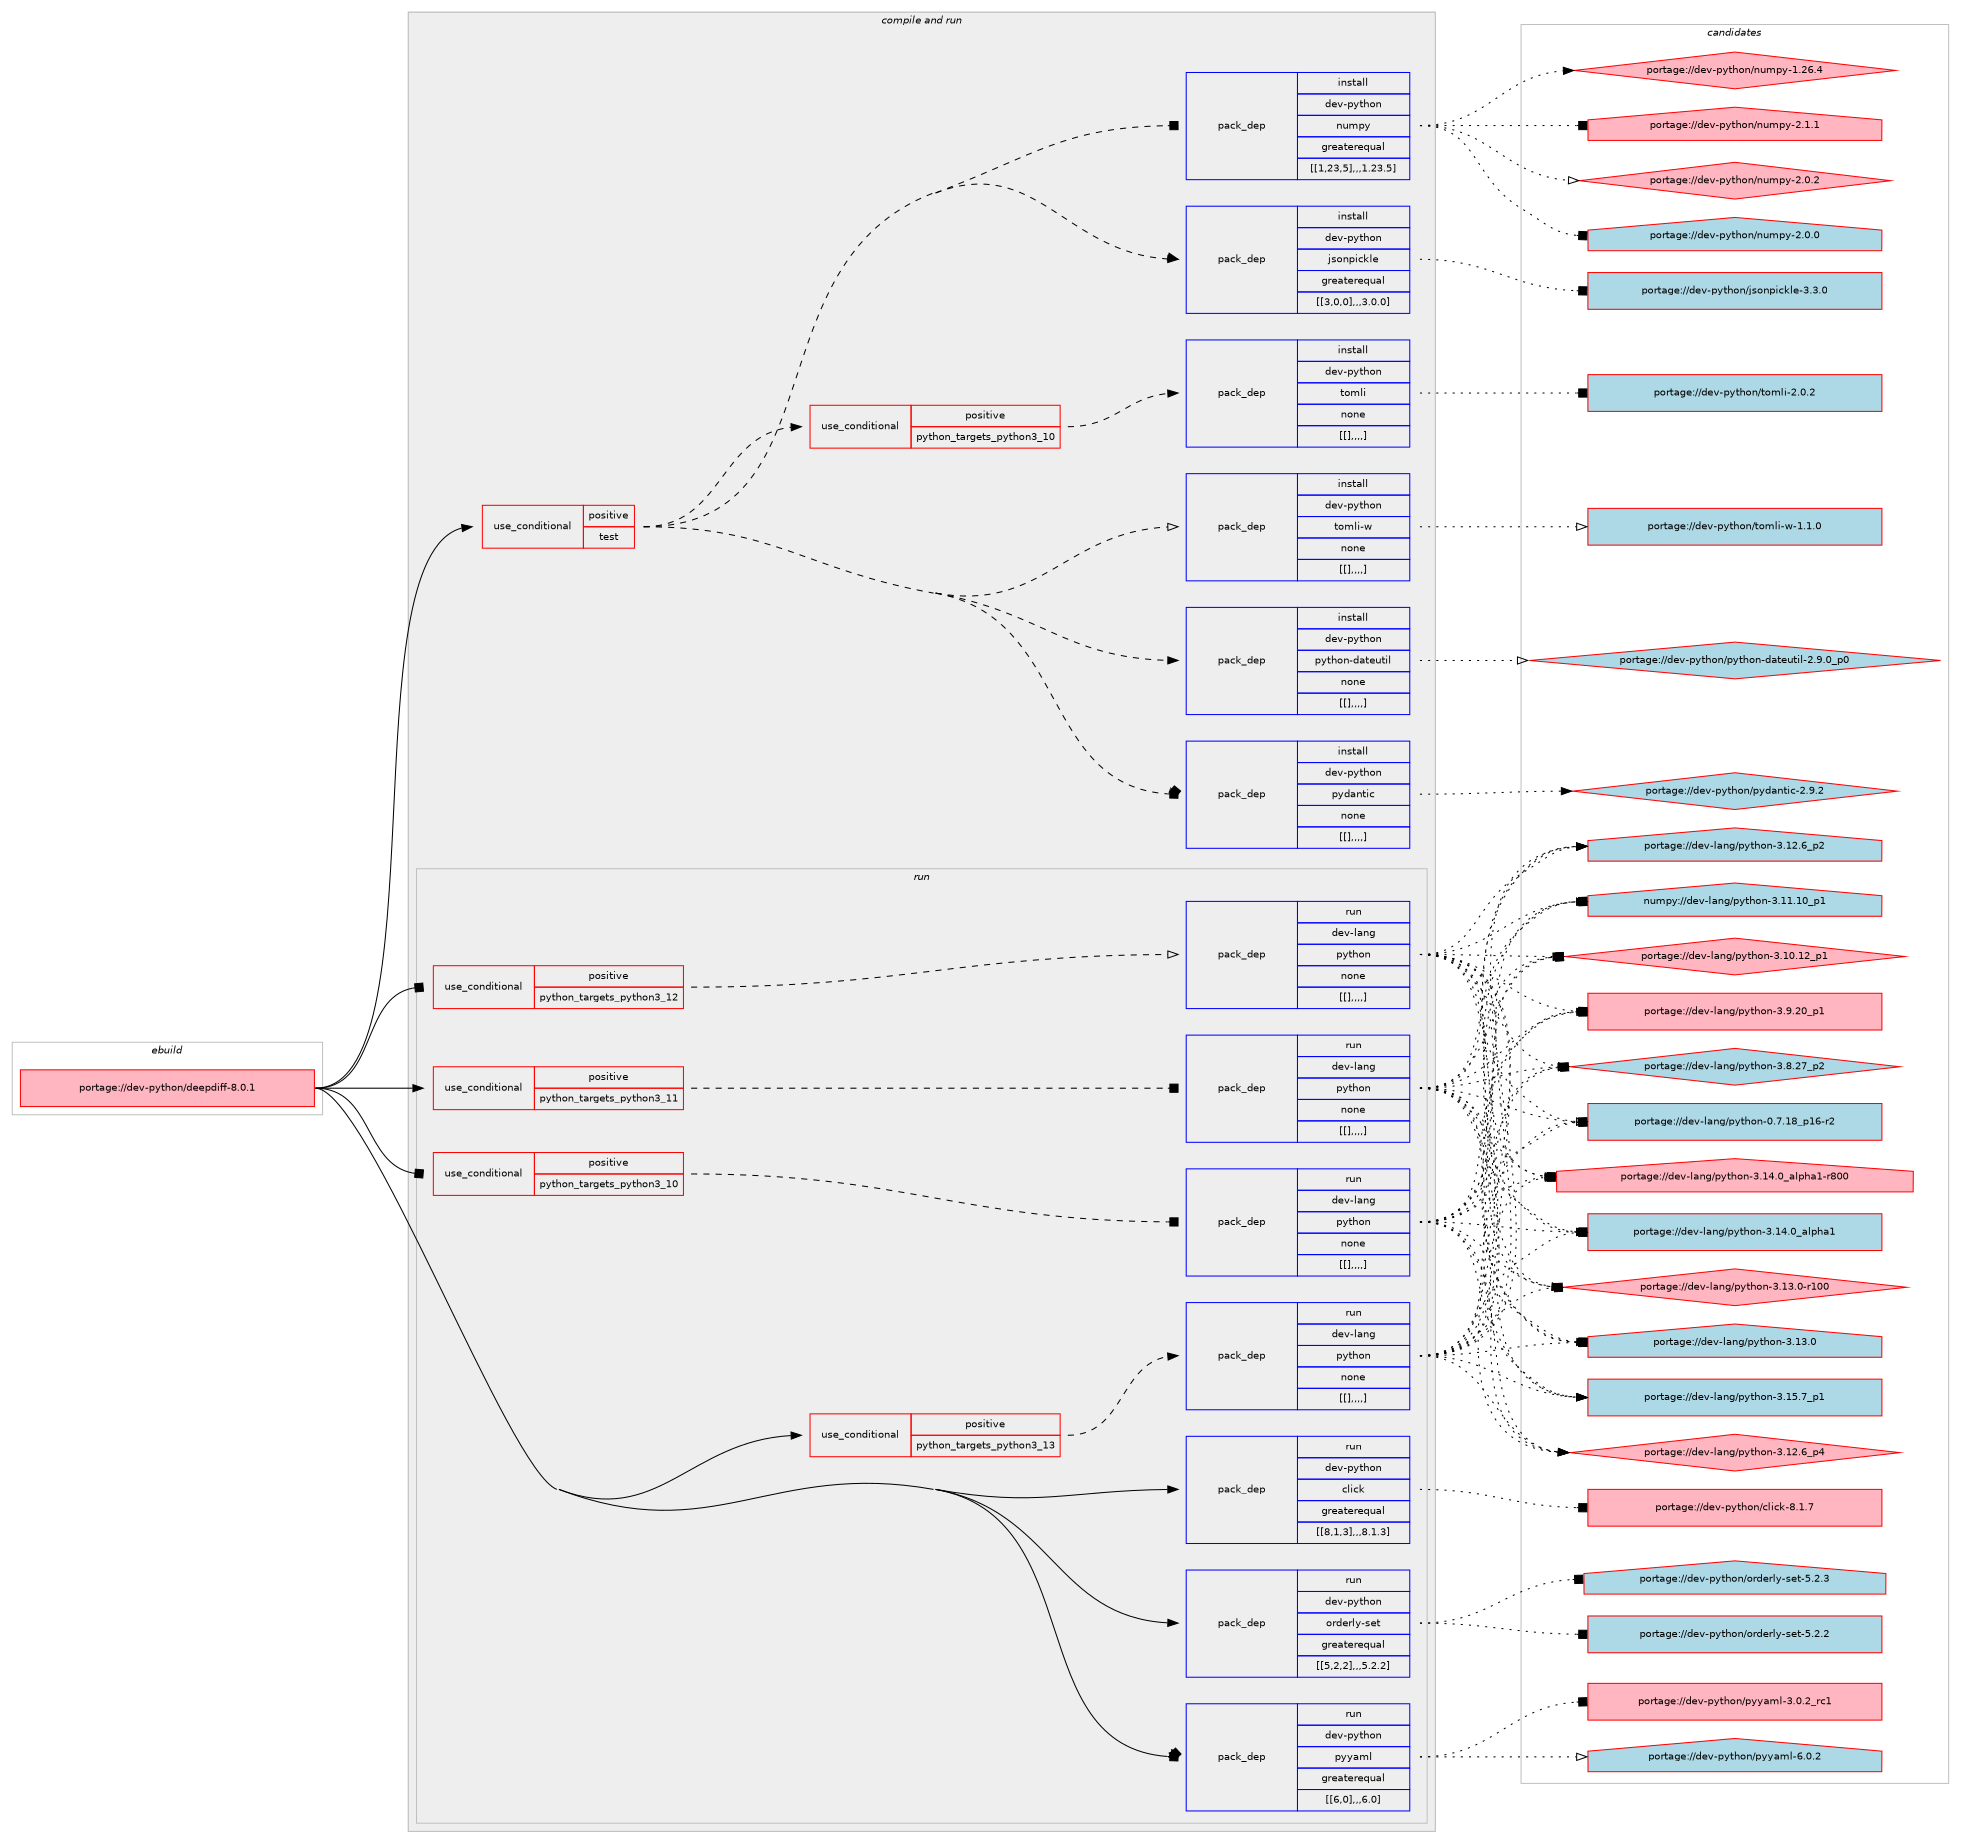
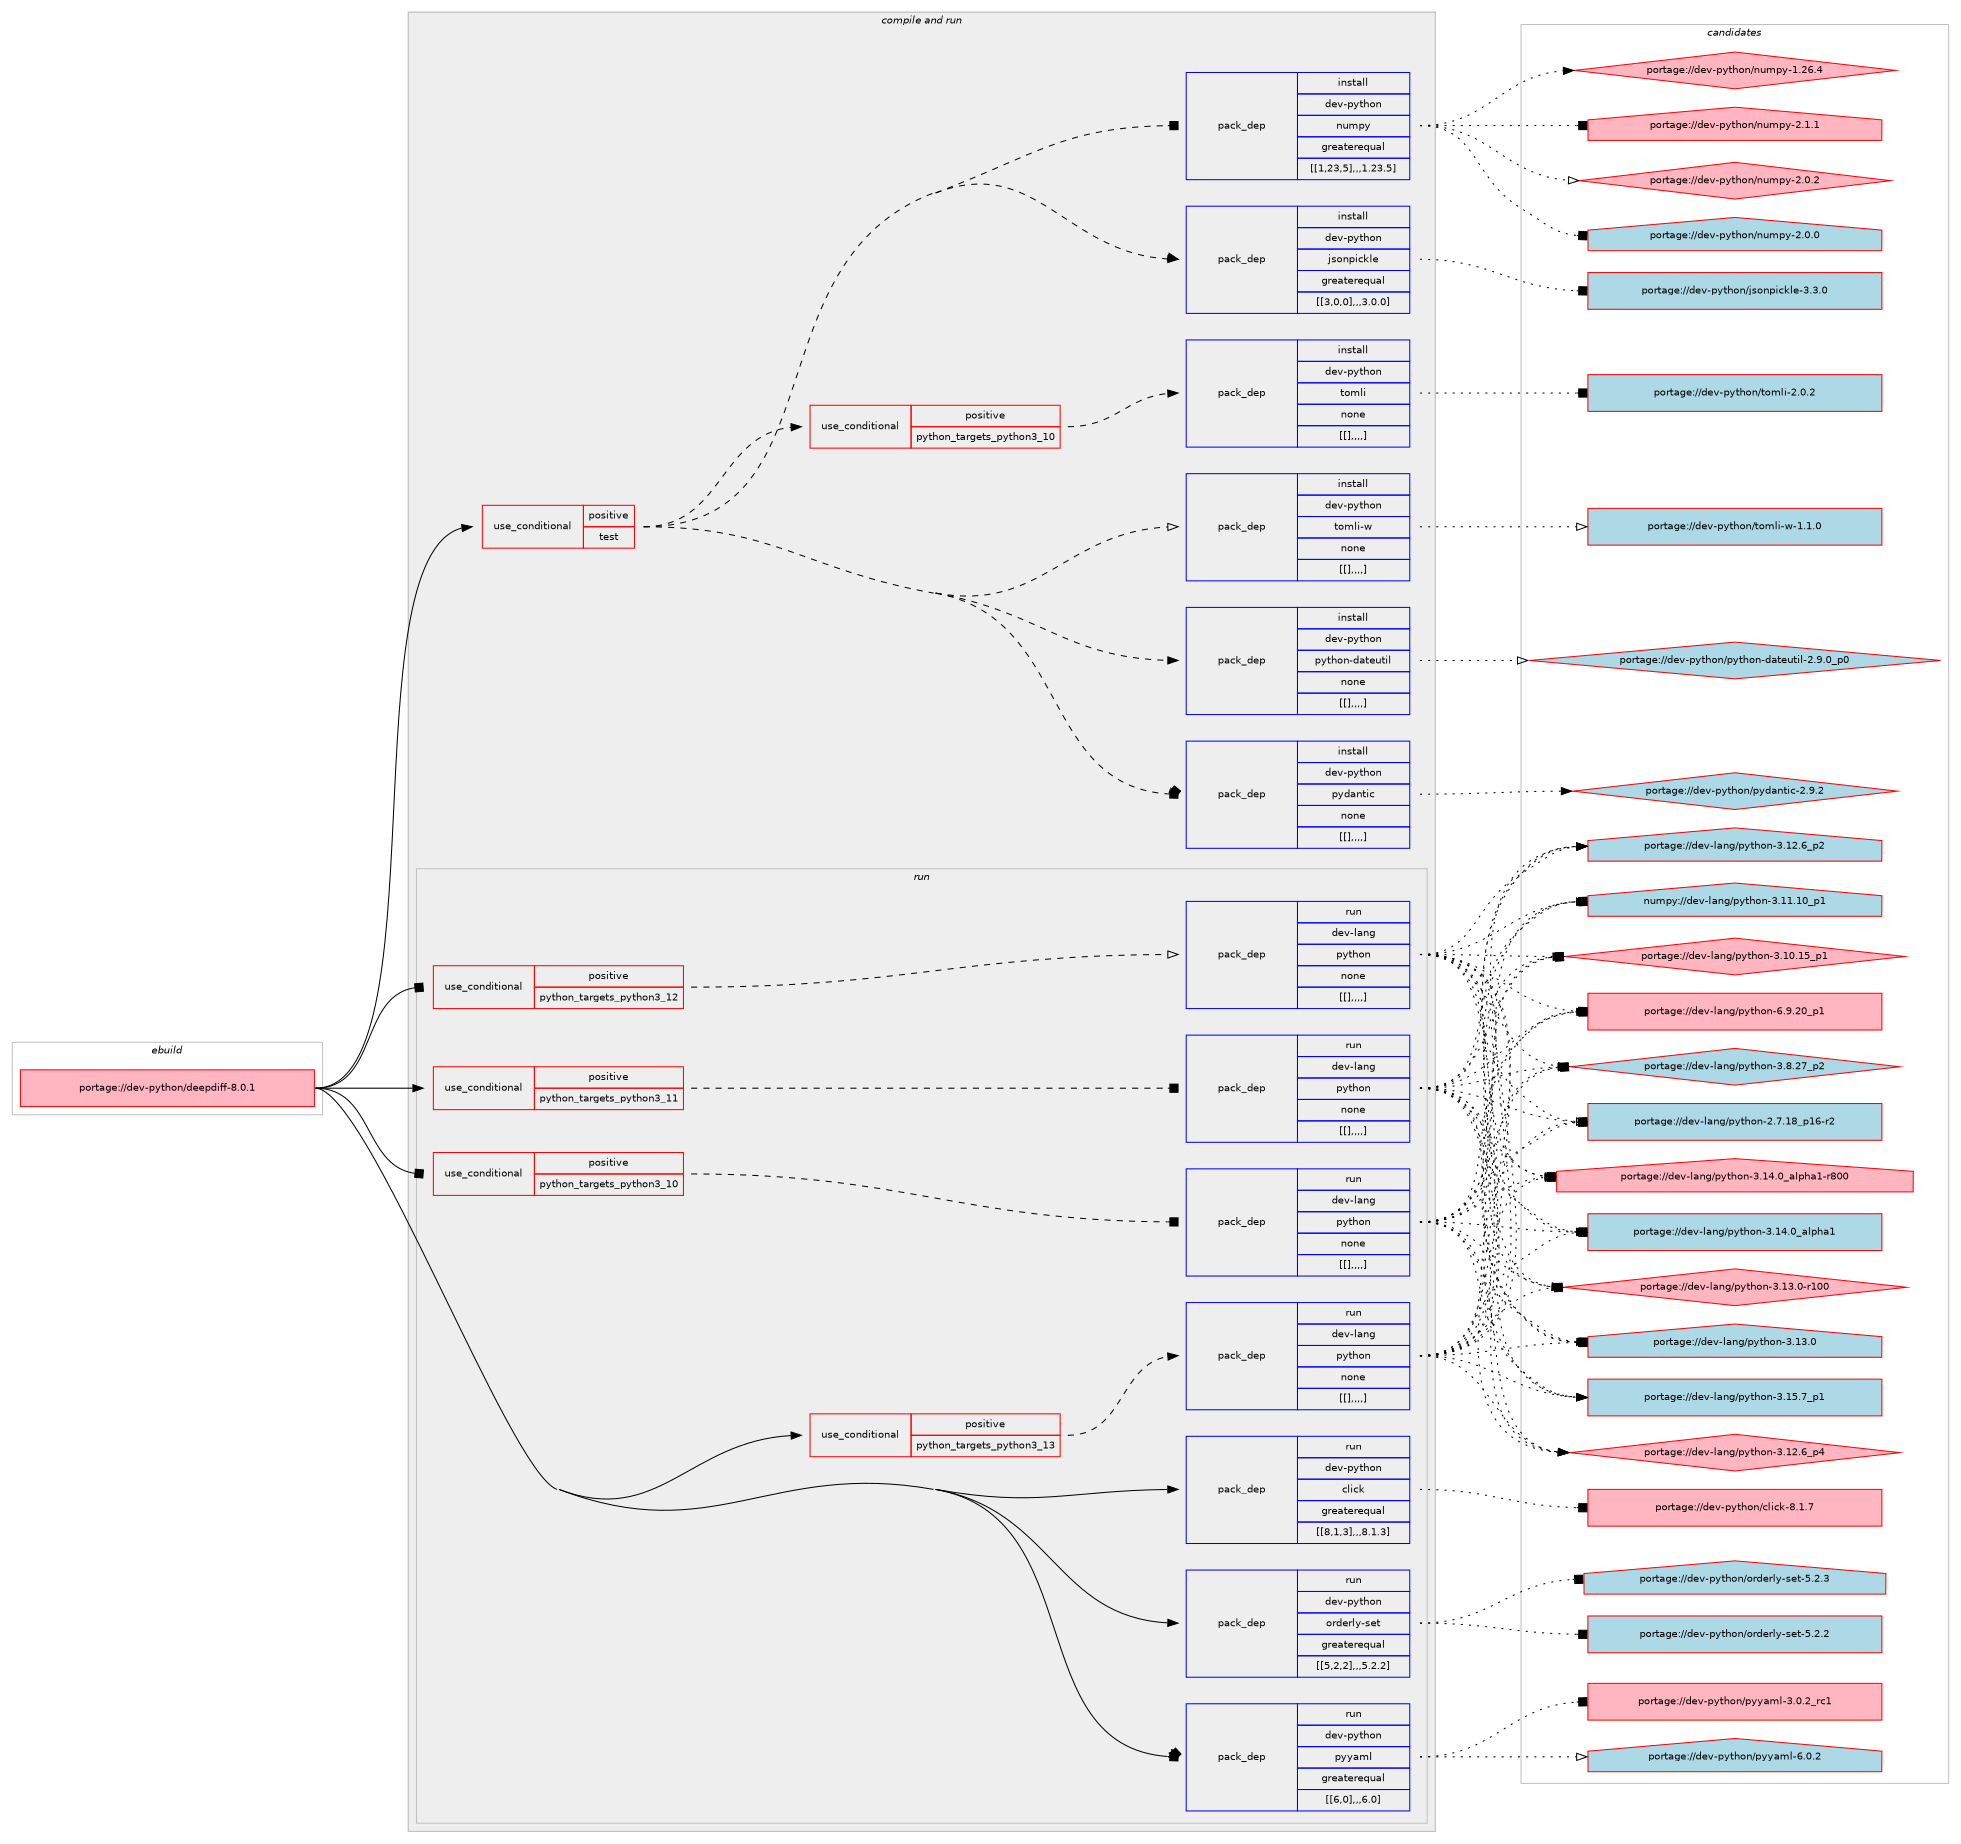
node "portage://dev-lang/python-3.10.12_p1": label "portage://dev-lang/python-3.10.12_p1" -> "portage://dev-lang/python-3.10.15_p1"
node "portage://dev-lang/python-3.9.20_p1": label "portage://dev-lang/python-3.9.20_p1" -> "portage://dev-lang/python-6.9.20_p1"
node "portage://dev-lang/python-0.7.18_p16-r2": label "portage://dev-lang/python-0.7.18_p16-r2" -> "portage://dev-lang/python-2.7.18_p16-r2"
